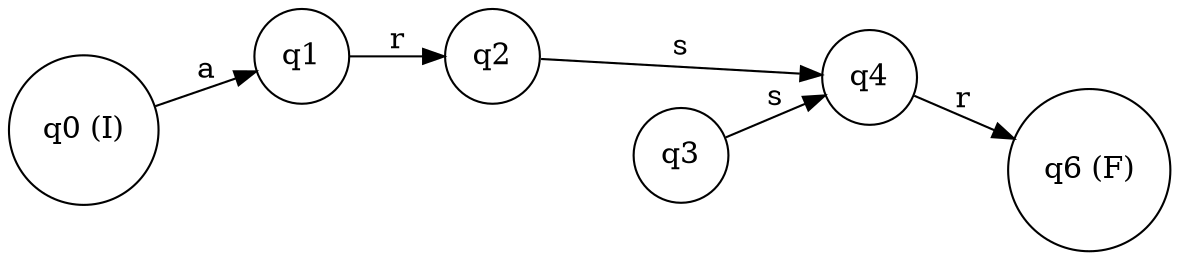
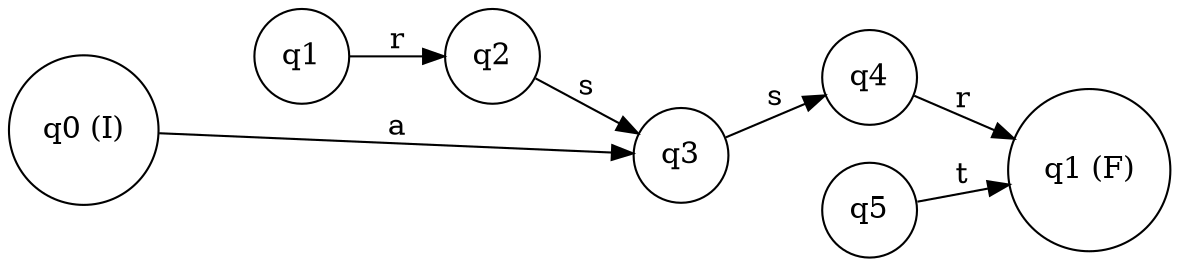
edge "q2" -> "q4": now "q2" -> "q3"
edge "q0 (I)" -> "q1": now "q0 (I)" -> "q3"
node "q6 (F)": label "q6 (F)" -> "q1 (F)"
node "q5": added
